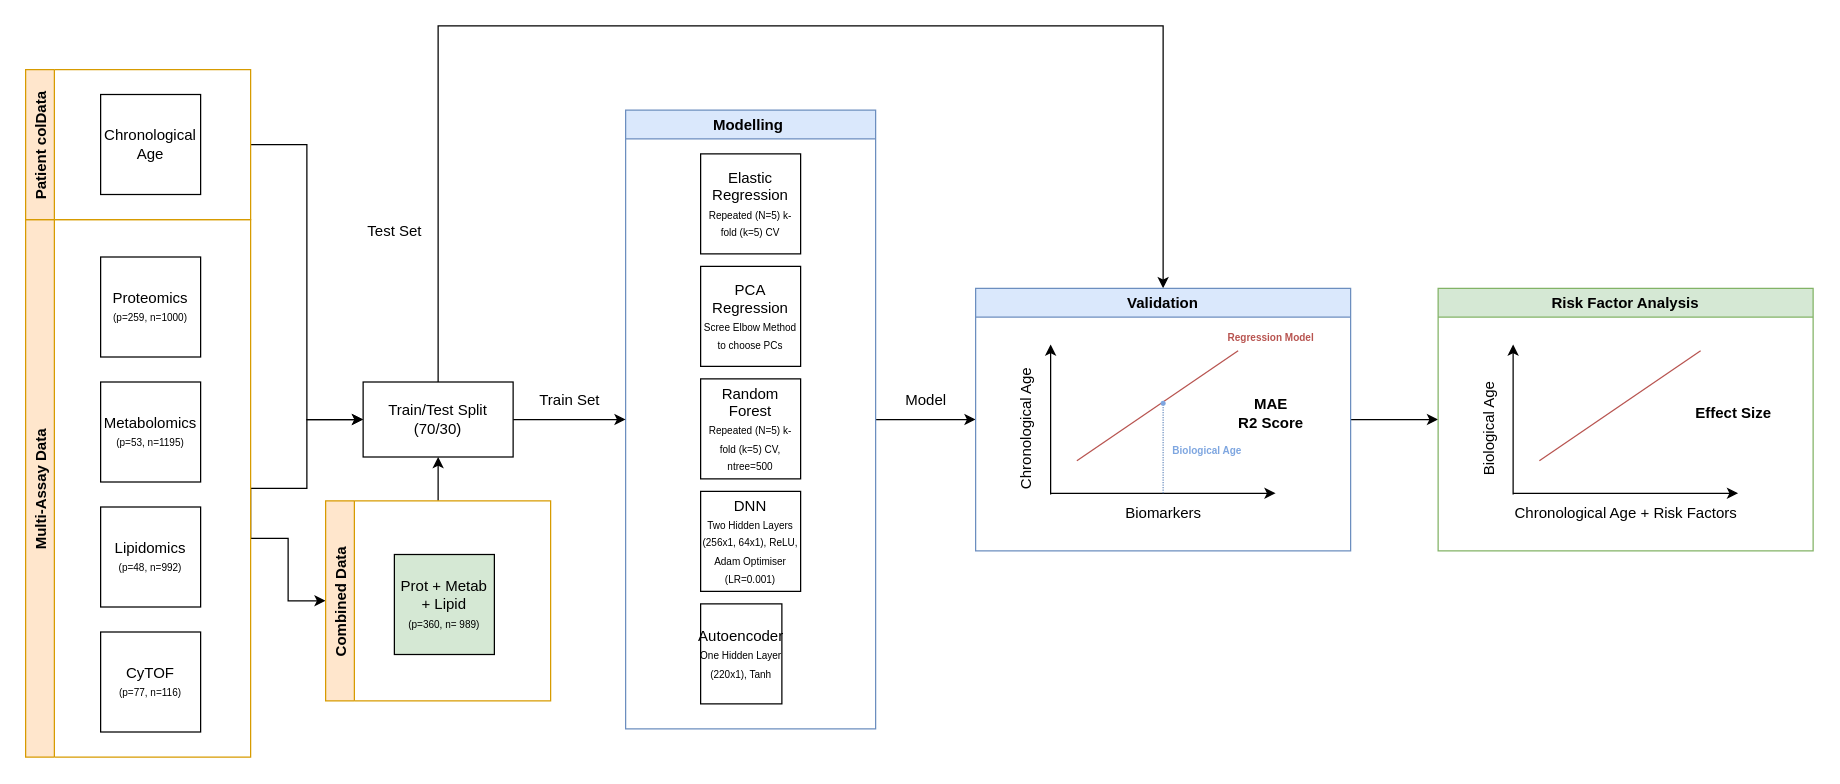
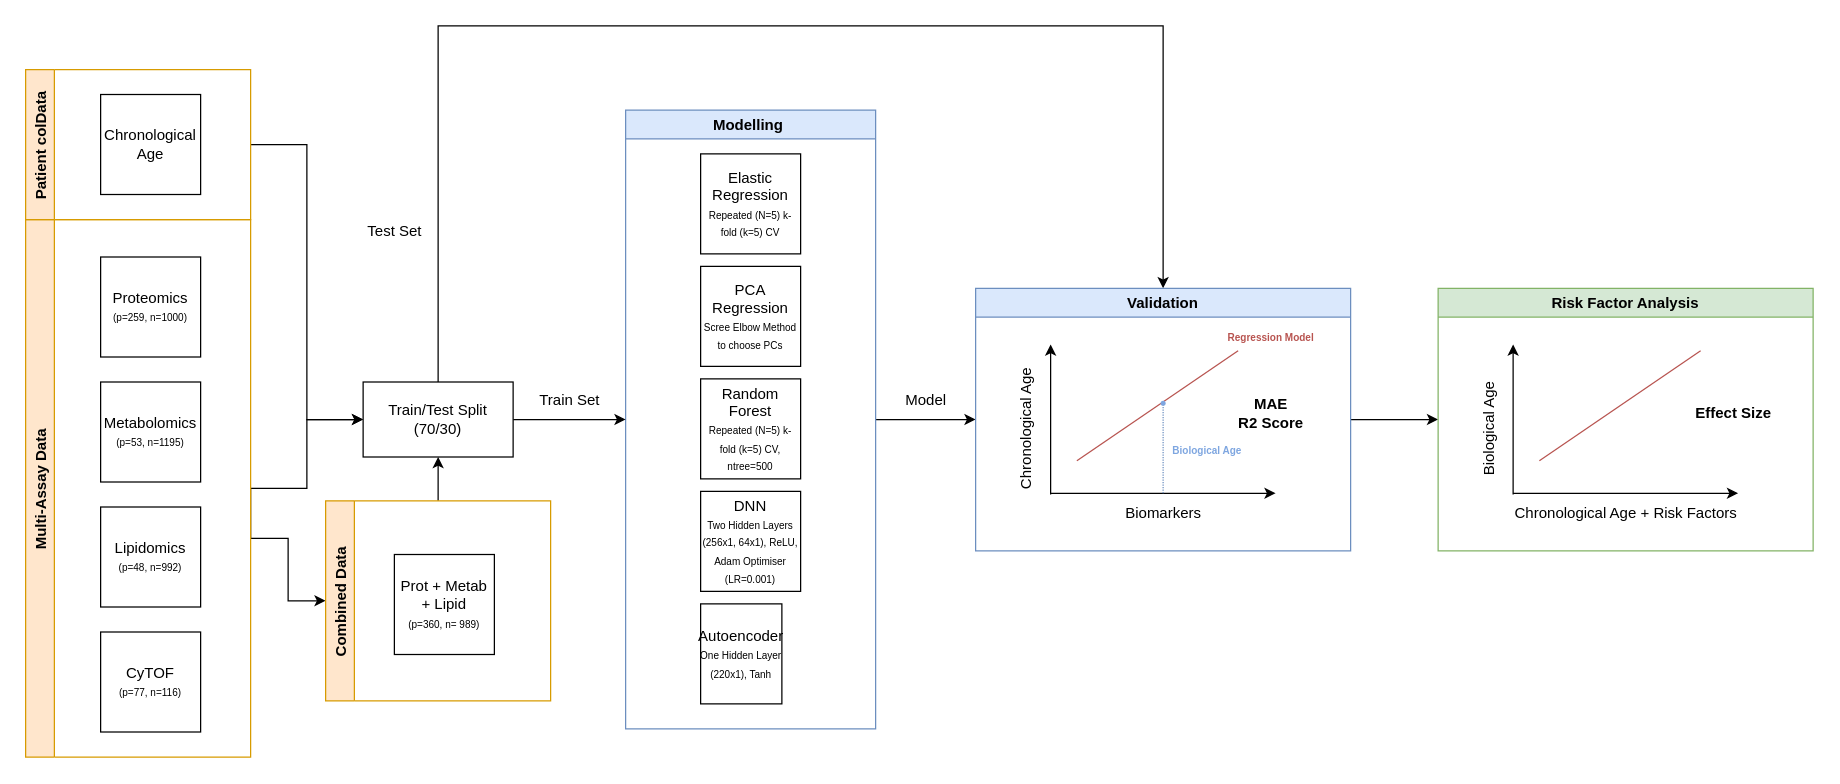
node "Prot + Metab + Lipid (p=360, n= 989)": fillcolor #d5e8d4 -> #ffffff
